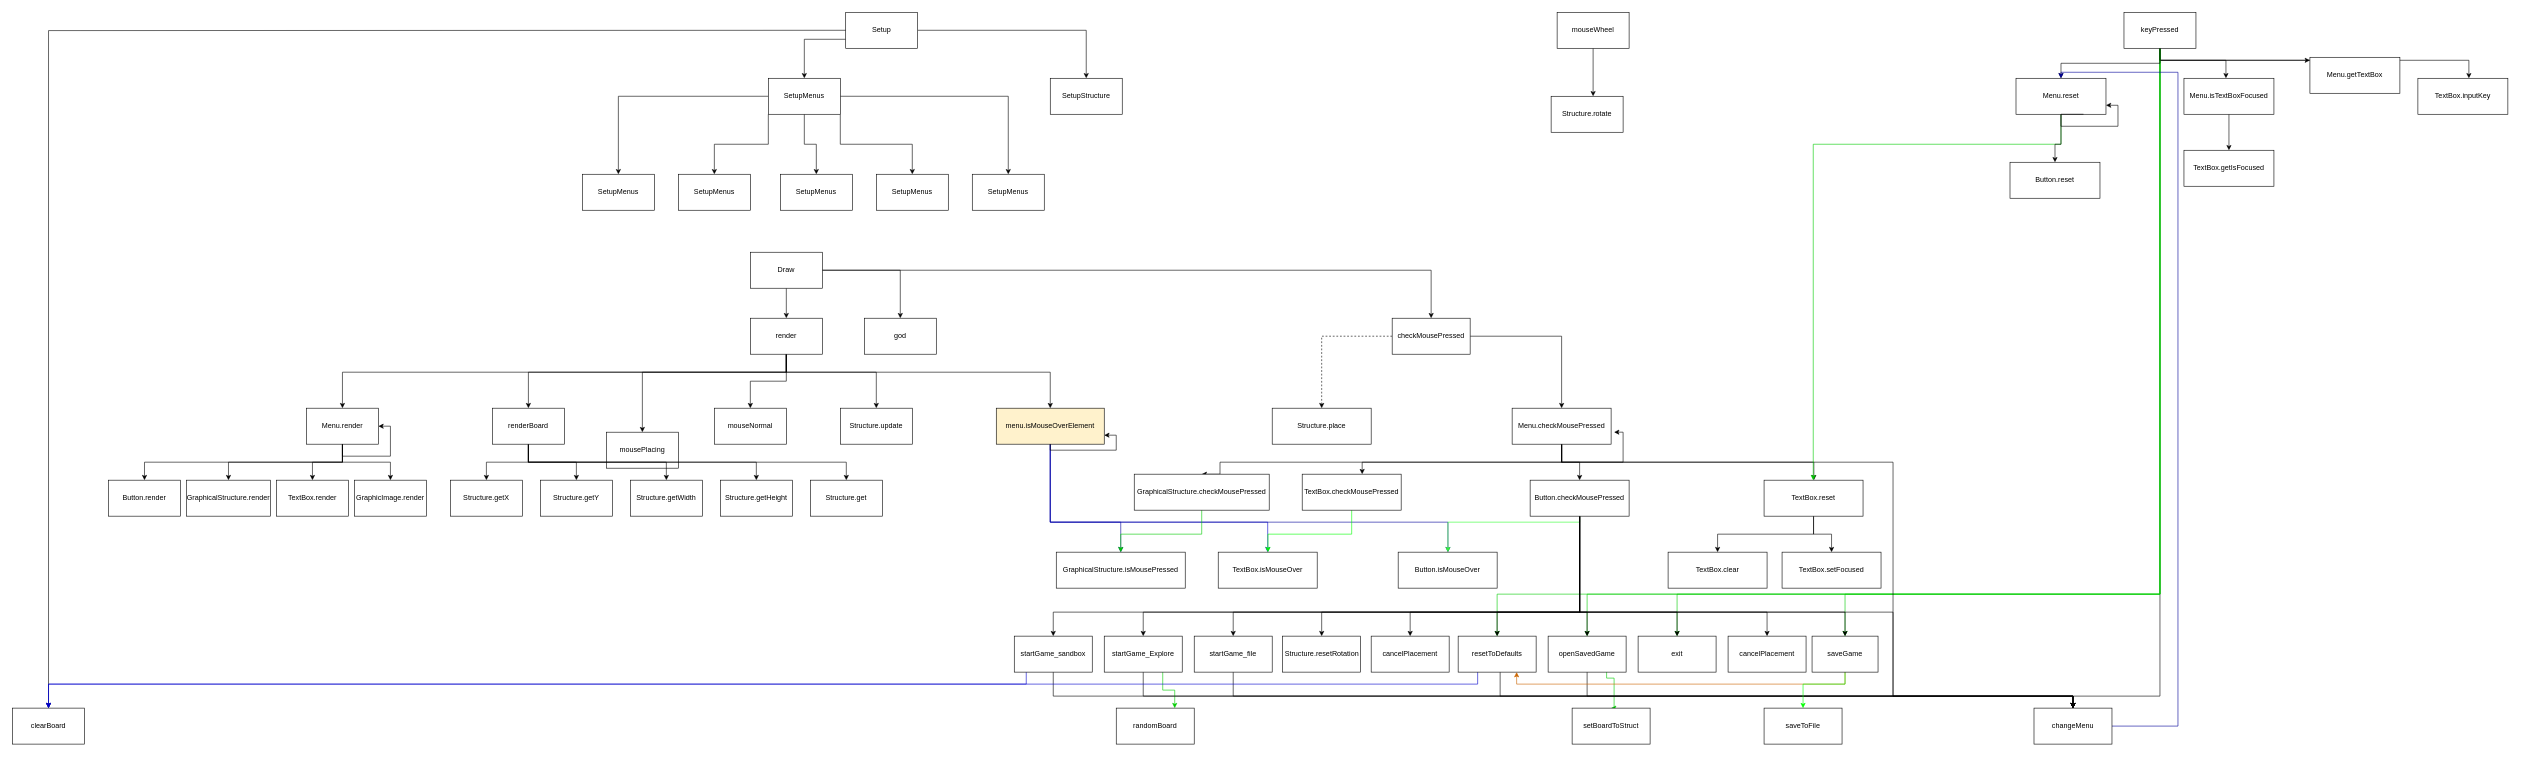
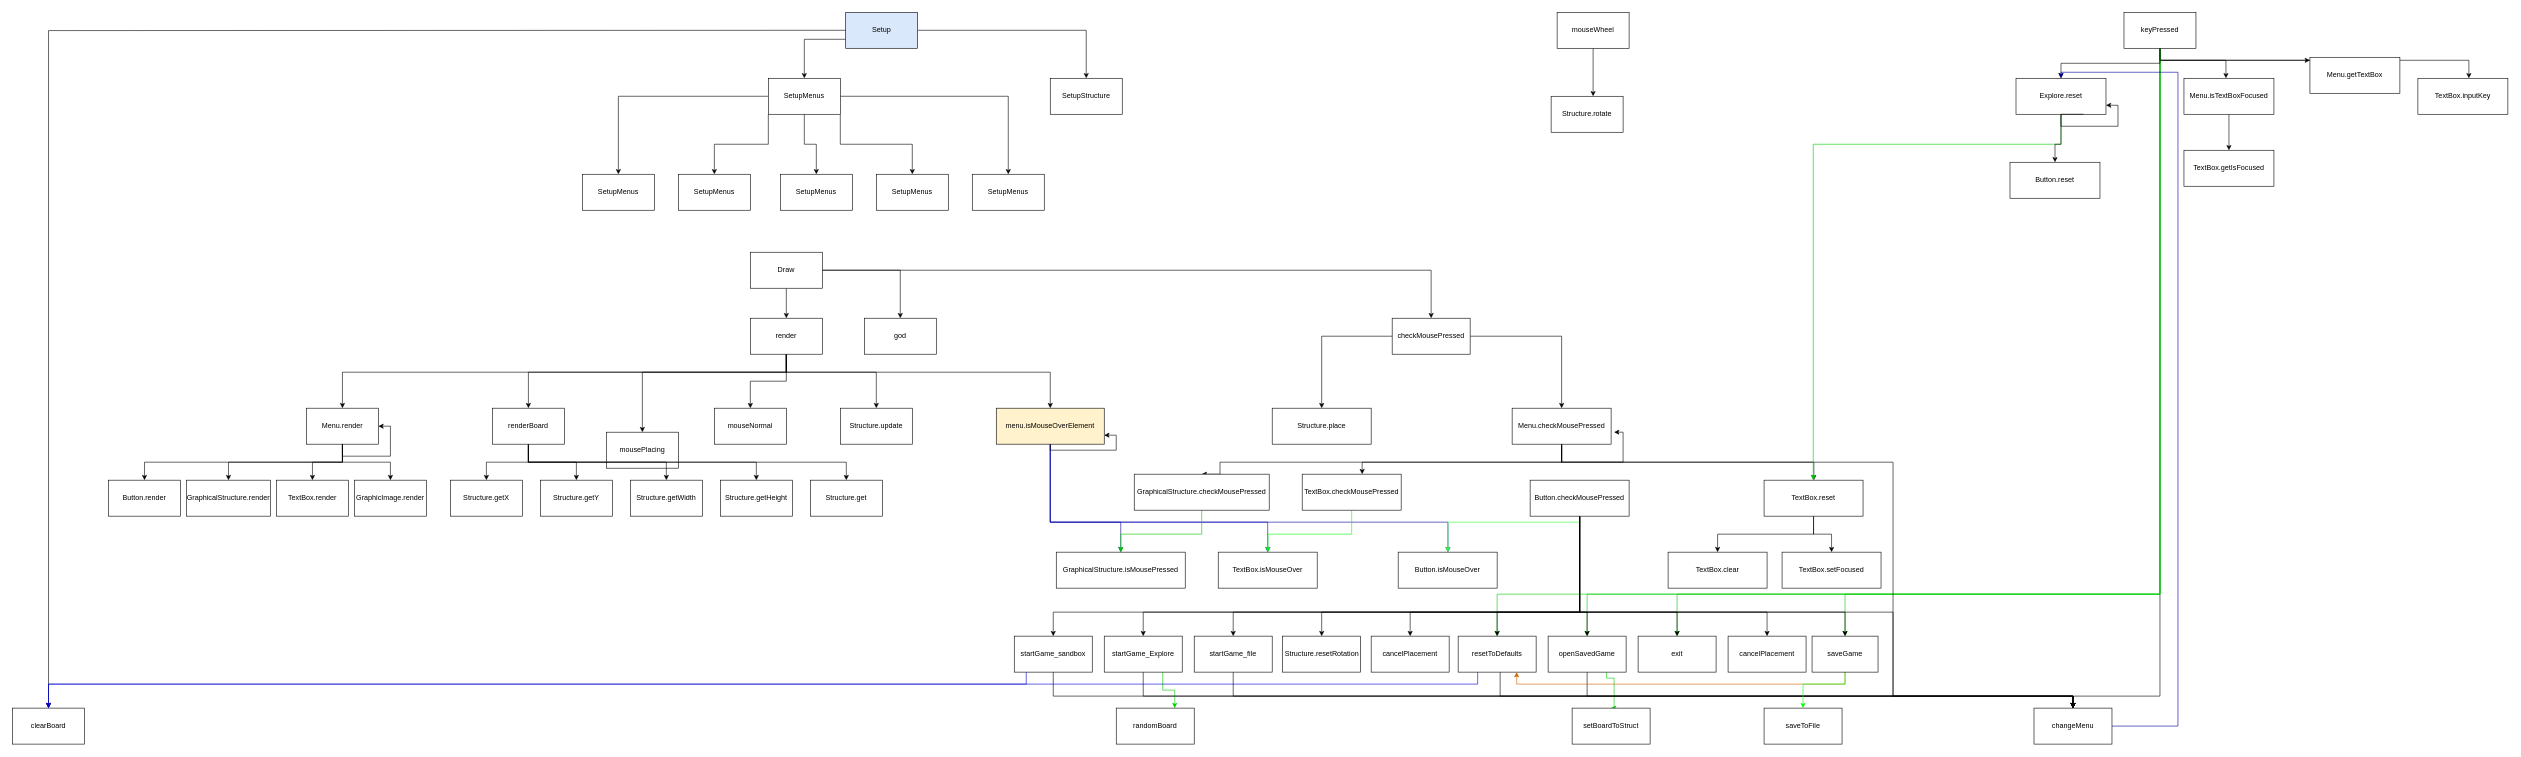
node "Setup": fillcolor #ffffff -> #dae8fc
node "Menu.reset": label "Menu.reset" -> "Explore.reset"
edge "checkMousePressed" -> "Structure.place": style dashed -> solid
edge "Menu.checkMousePressed" -> "Button.checkMousePressed": removed
